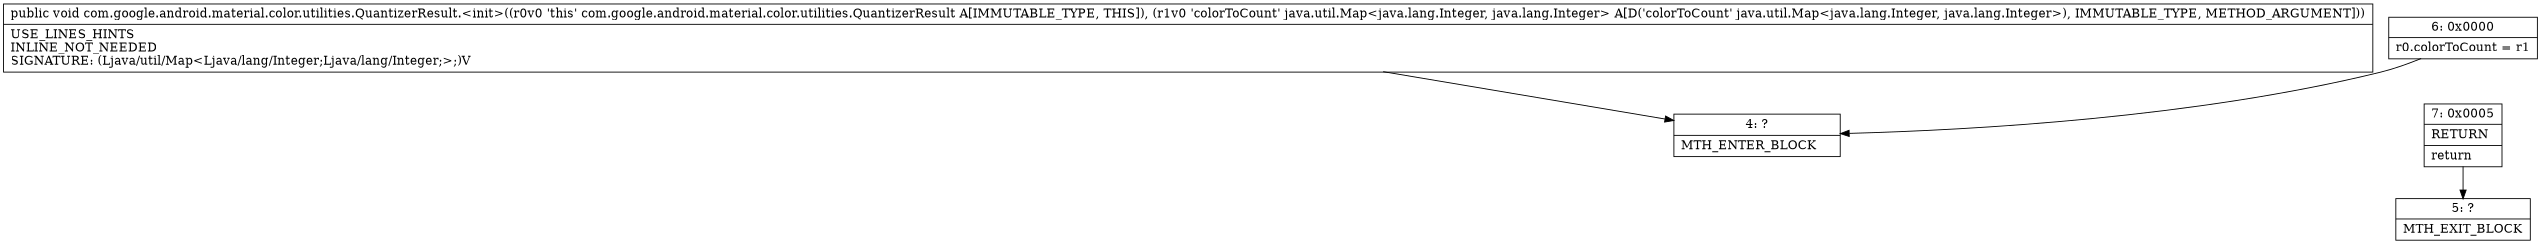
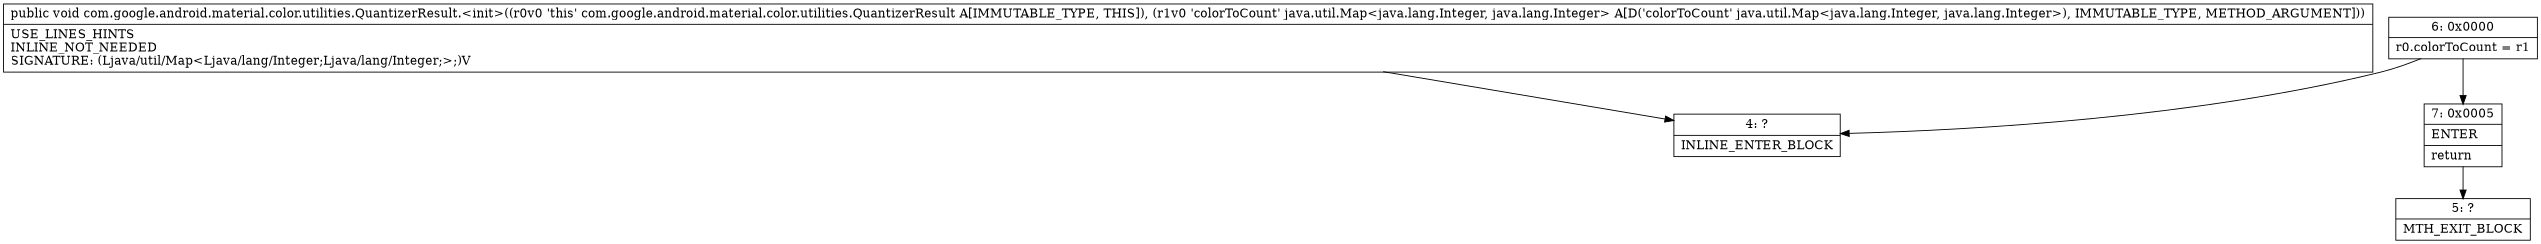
edge "6: 0x0000" -> "7: 0x0005": added
node "7: 0x0005": text "RETURN" -> "ENTER"
node "4: ?": text "MTH_ENTER_BLOCK" -> "INLINE_ENTER_BLOCK"
